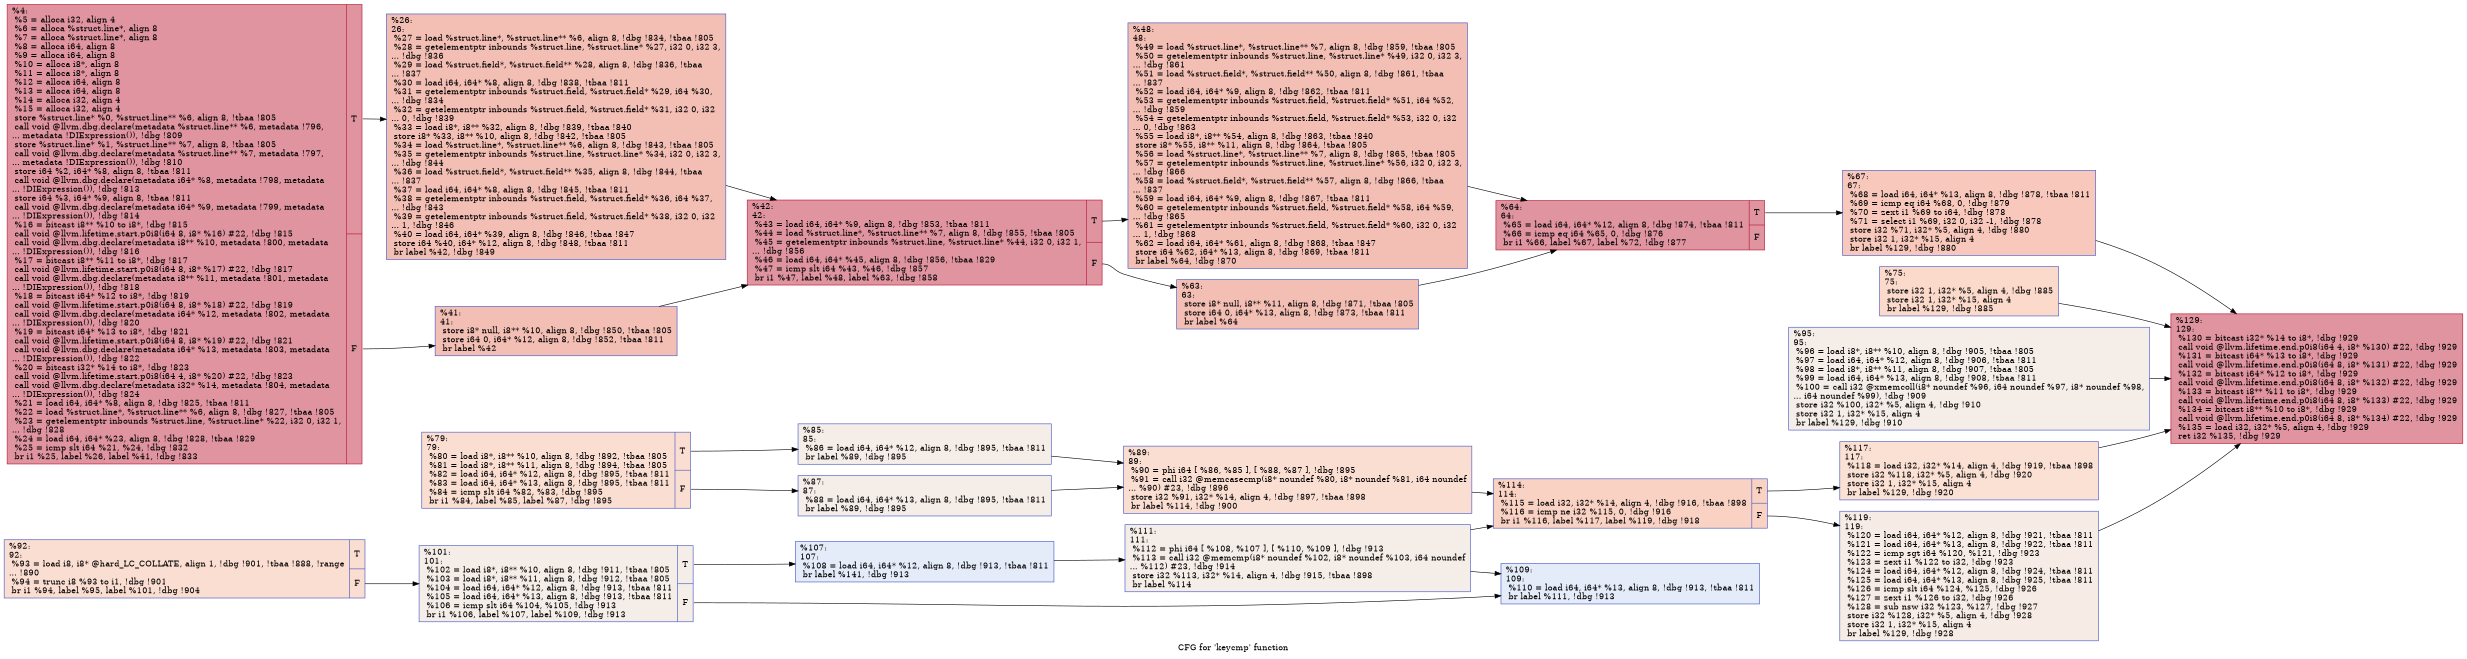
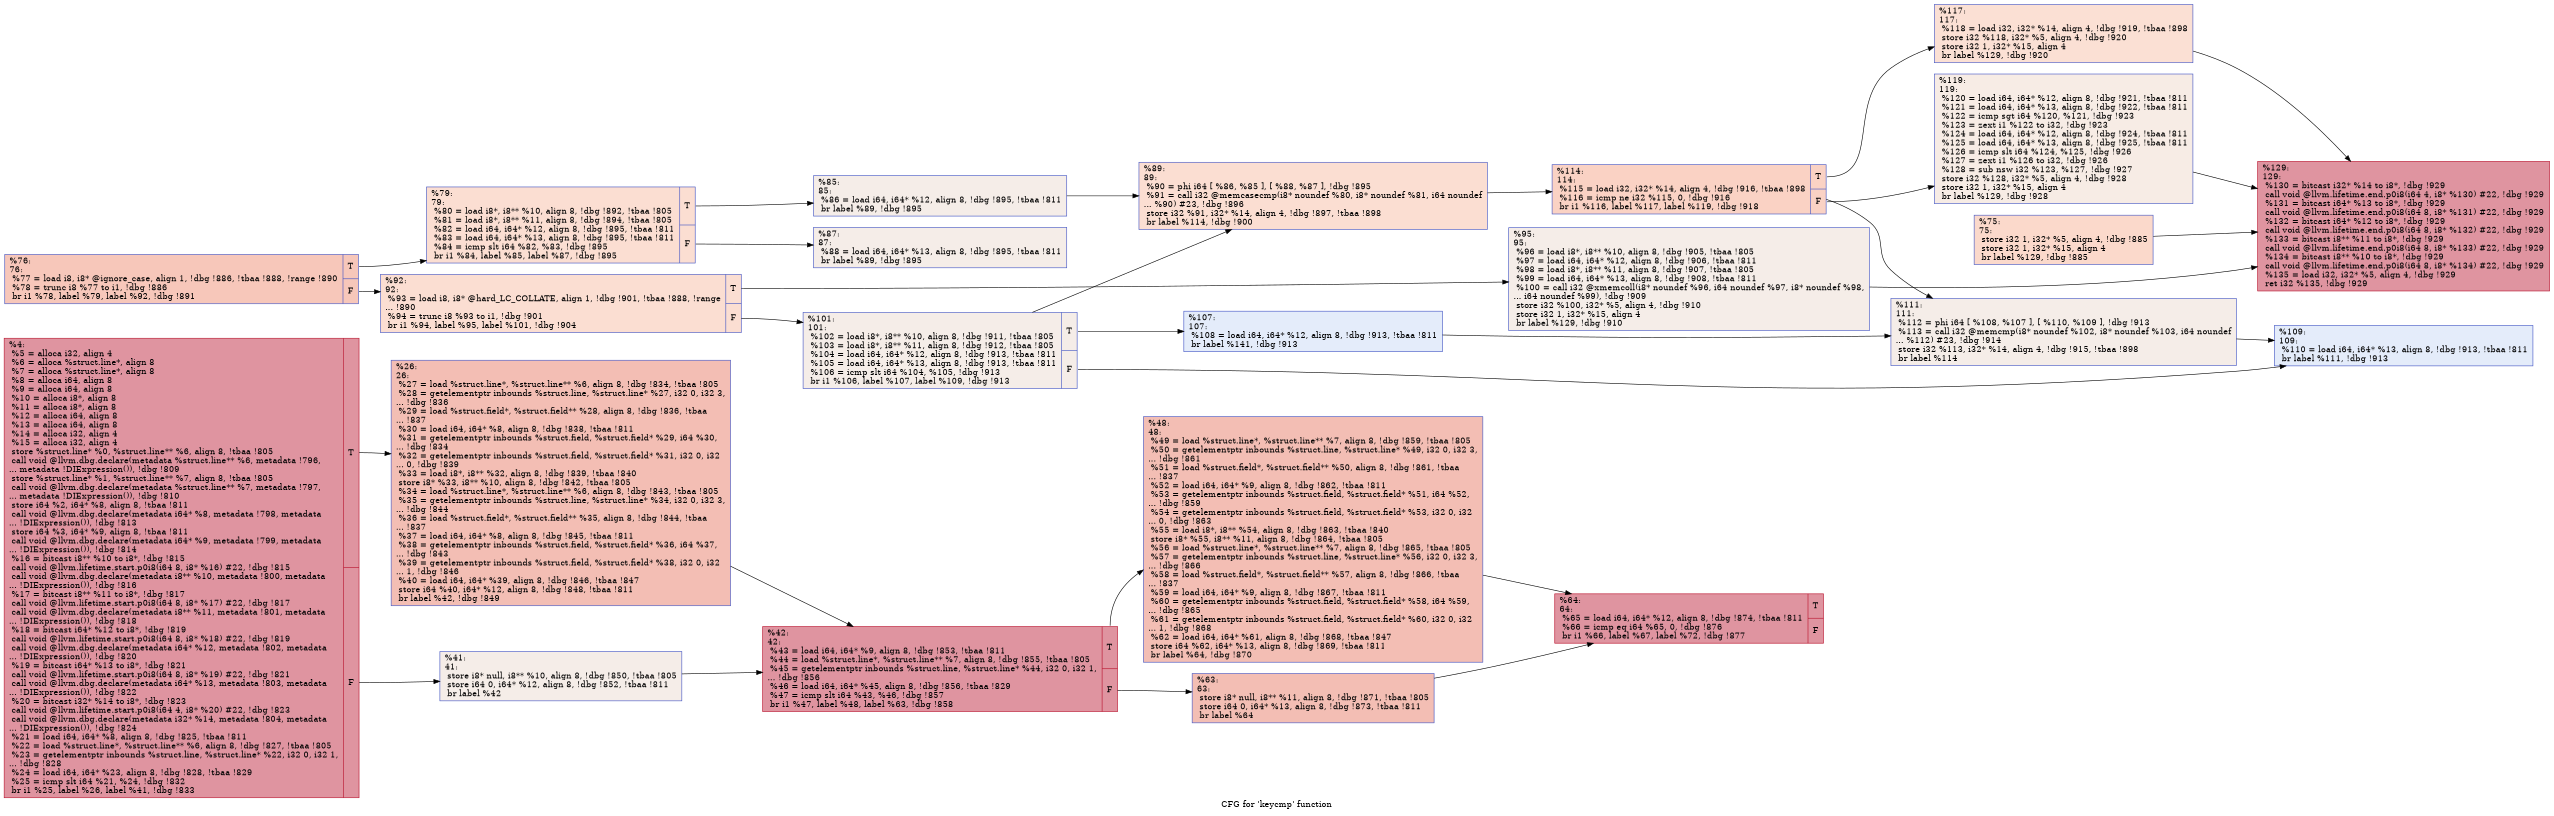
node "%67:": removed
node "%76:": added
edge "%92:" -> "%95:": added
node "%41:": fillcolor #e36c5570 -> #e8d6cc70
edge "%87:" -> "%89:": now "%101:" -> "%89:"
edge "%111:" -> "%114:": reversed
